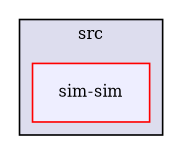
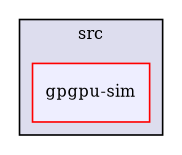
node "sim-sim": label "sim-sim" -> "gpgpu-sim"
